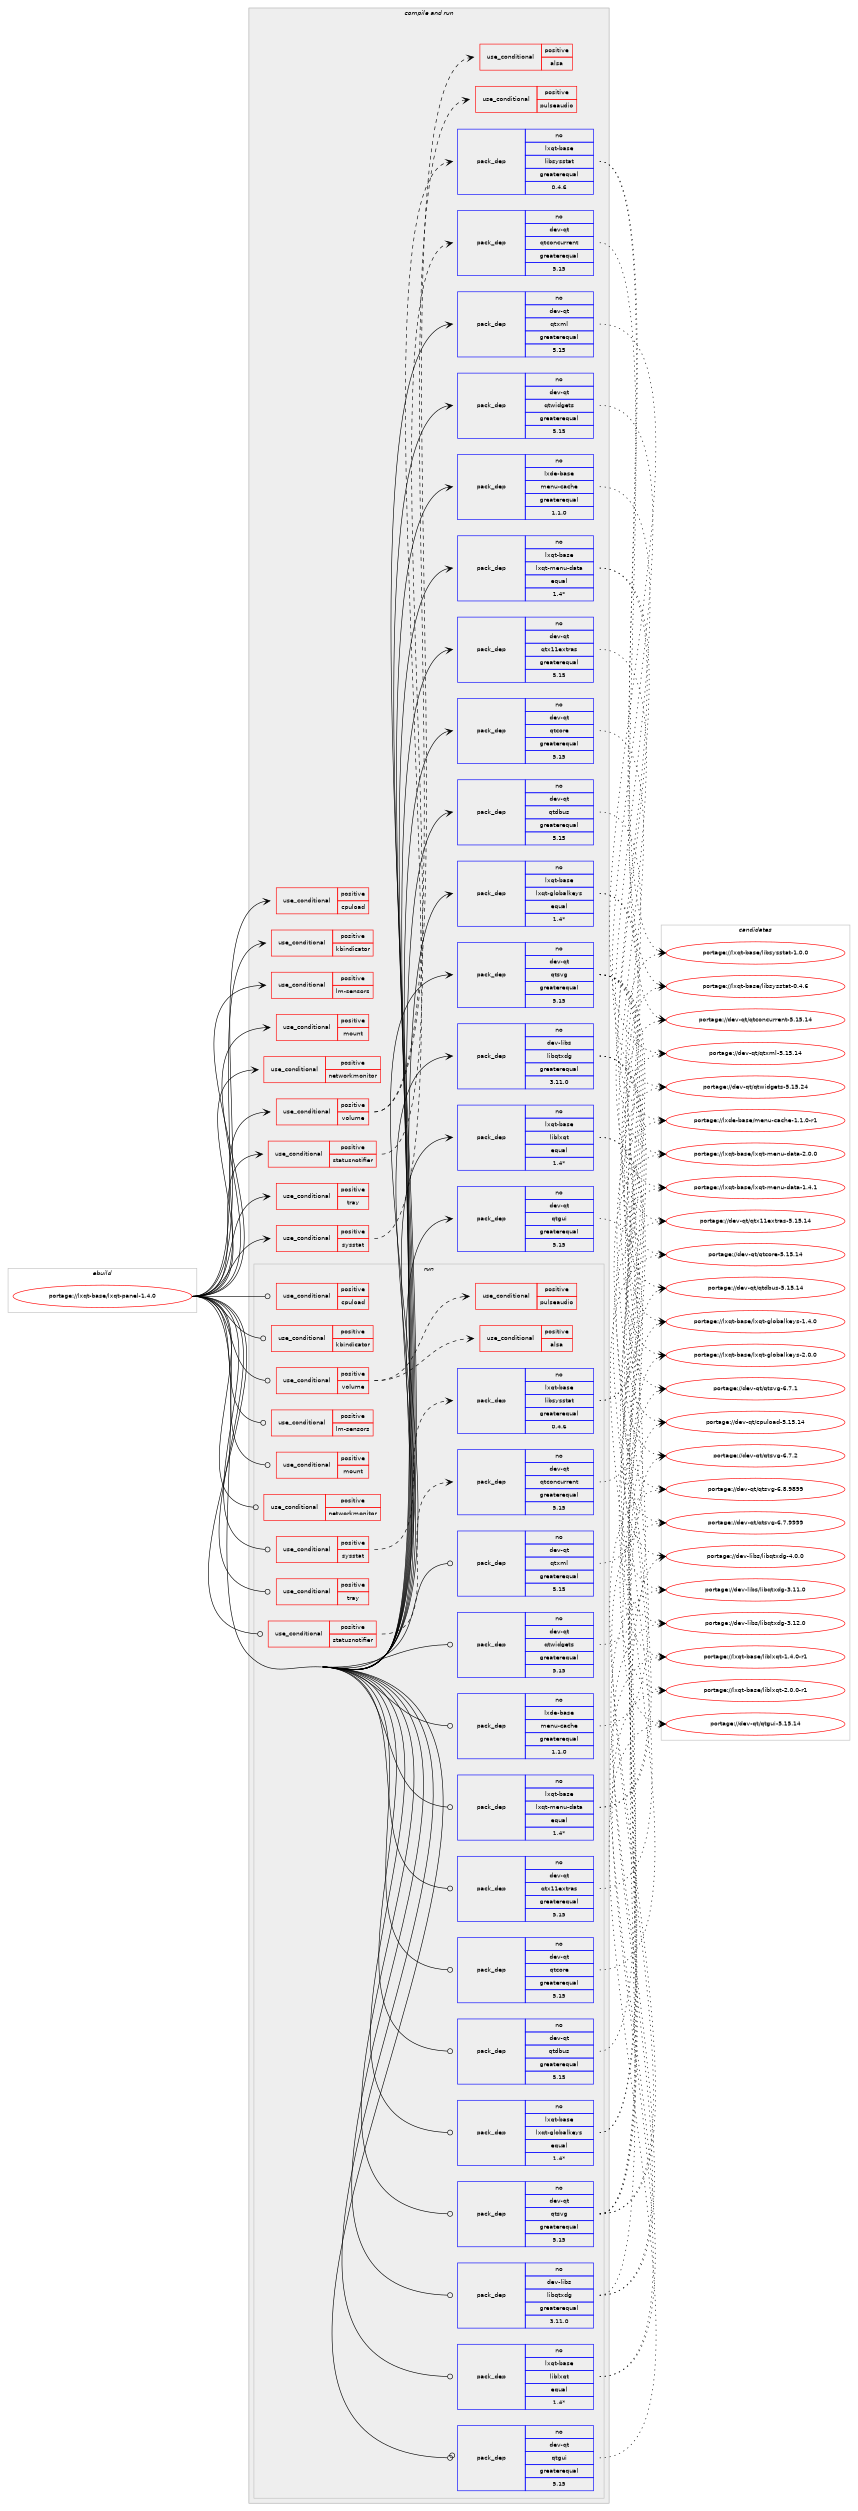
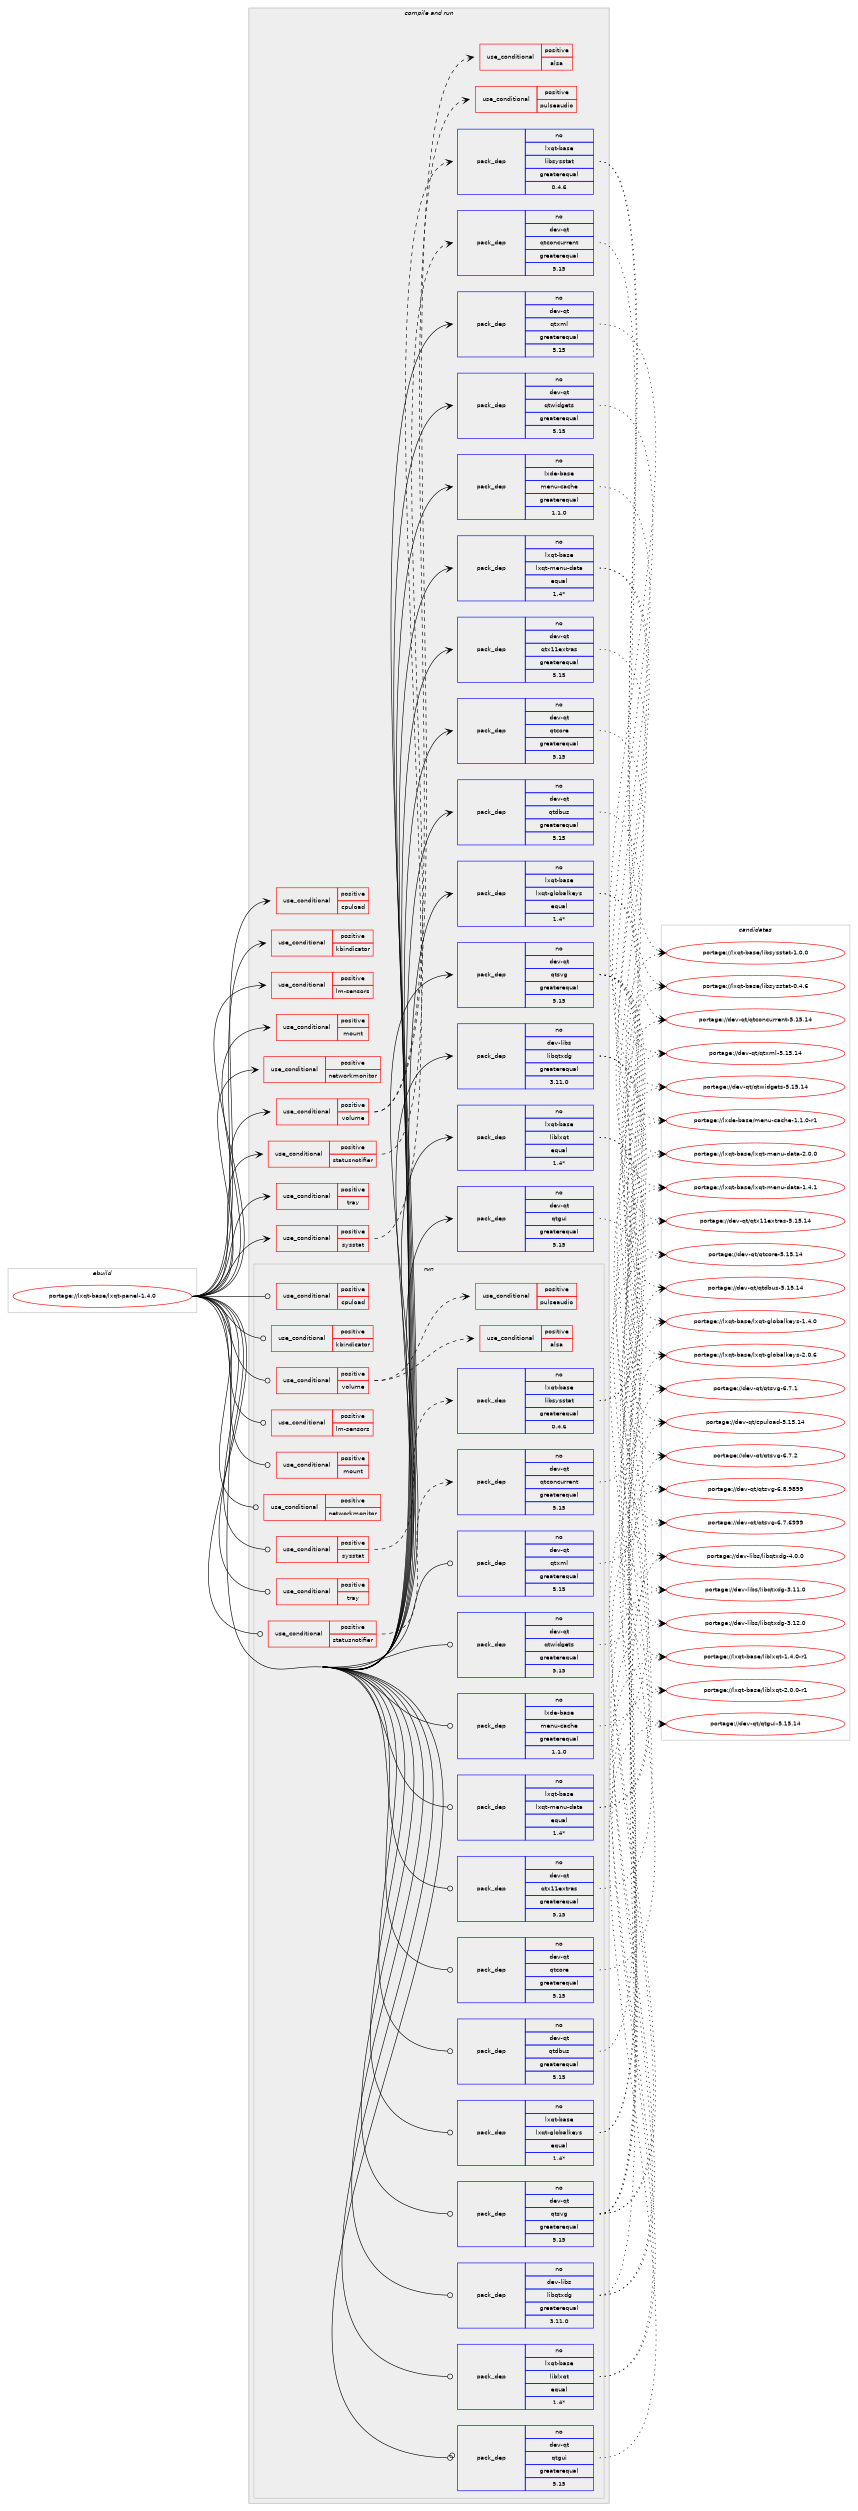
node "portage://dev-qt/qtwidgets-5.15.24": label "portage://dev-qt/qtwidgets-5.15.24" -> "portage://dev-qt/qtwidgets-5.15.14"
node "portage://lxqt-base/lxqt-globalkeys-2.0.0": label "portage://lxqt-base/lxqt-globalkeys-2.0.0" -> "portage://lxqt-base/lxqt-globalkeys-2.0.6"
node "portage://dev-qt/qtsvg-6.7.9999": label "portage://dev-qt/qtsvg-6.7.9999" -> "portage://dev-qt/qtsvg-6.7.6999"
